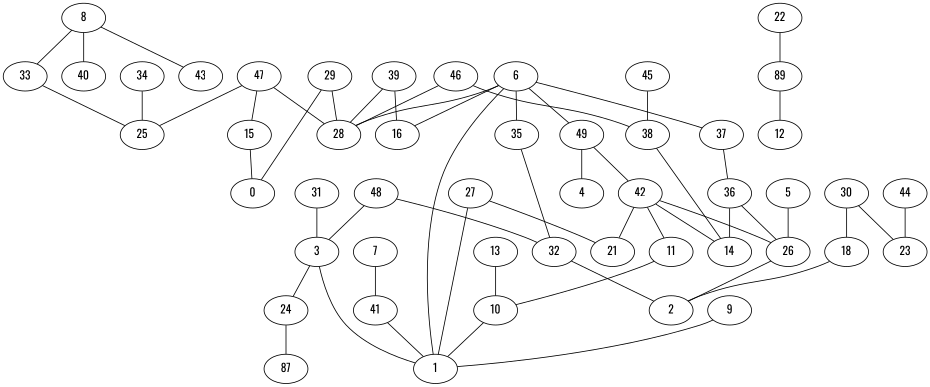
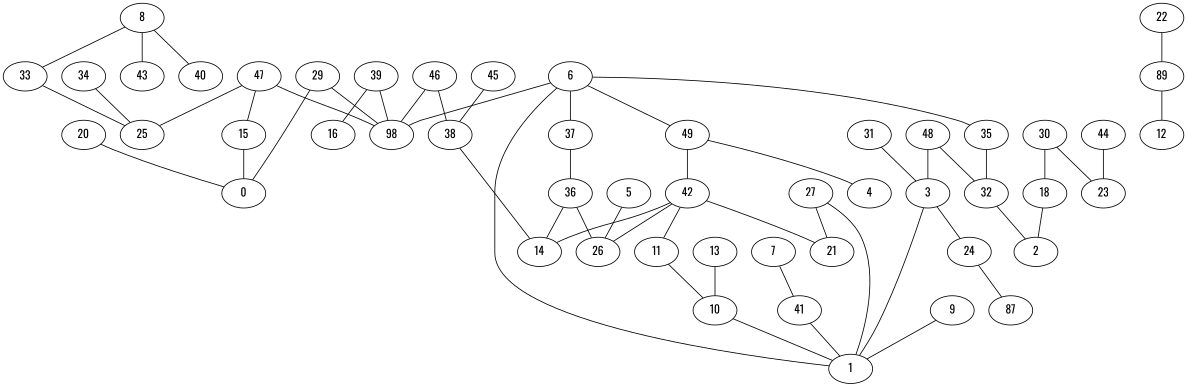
edge "6" -- "16": removed
node "20": added
node "28": label "28" -> "98"
edge "26" -- "2": removed
